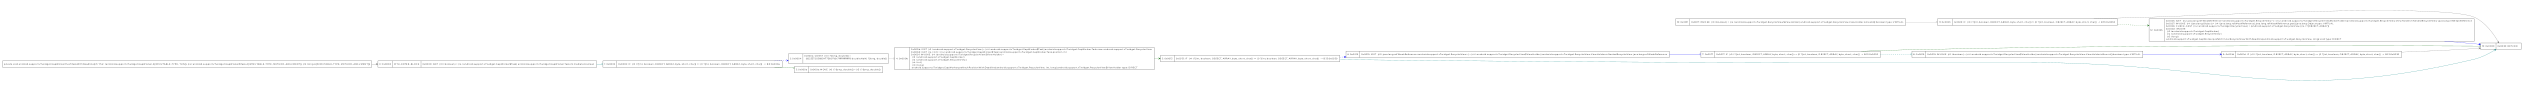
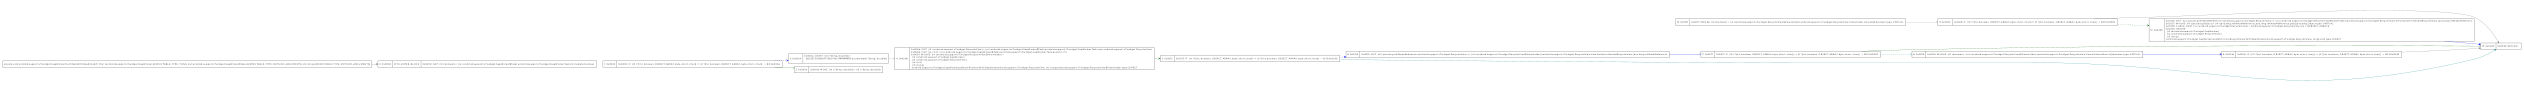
edge "0: 0x0000" -> "1: 0x0002": removed
